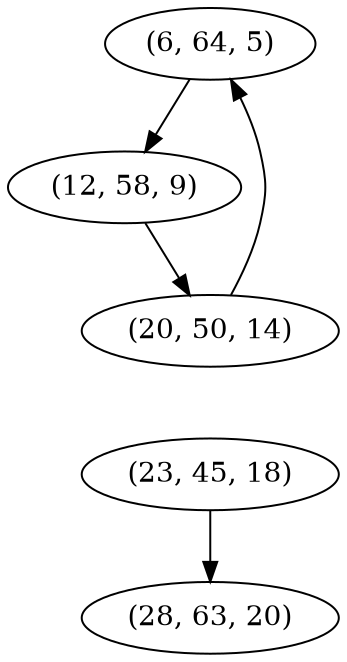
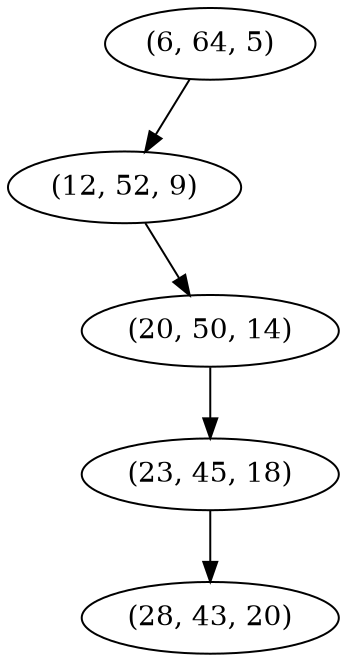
node "(12, 58, 9)": label "(12, 58, 9)" -> "(12, 52, 9)"
edge "(20, 50, 14)" -> "(6, 64, 5)": now "(20, 50, 14)" -> "(23, 45, 18)"
node "(28, 63, 20)": label "(28, 63, 20)" -> "(28, 43, 20)"
